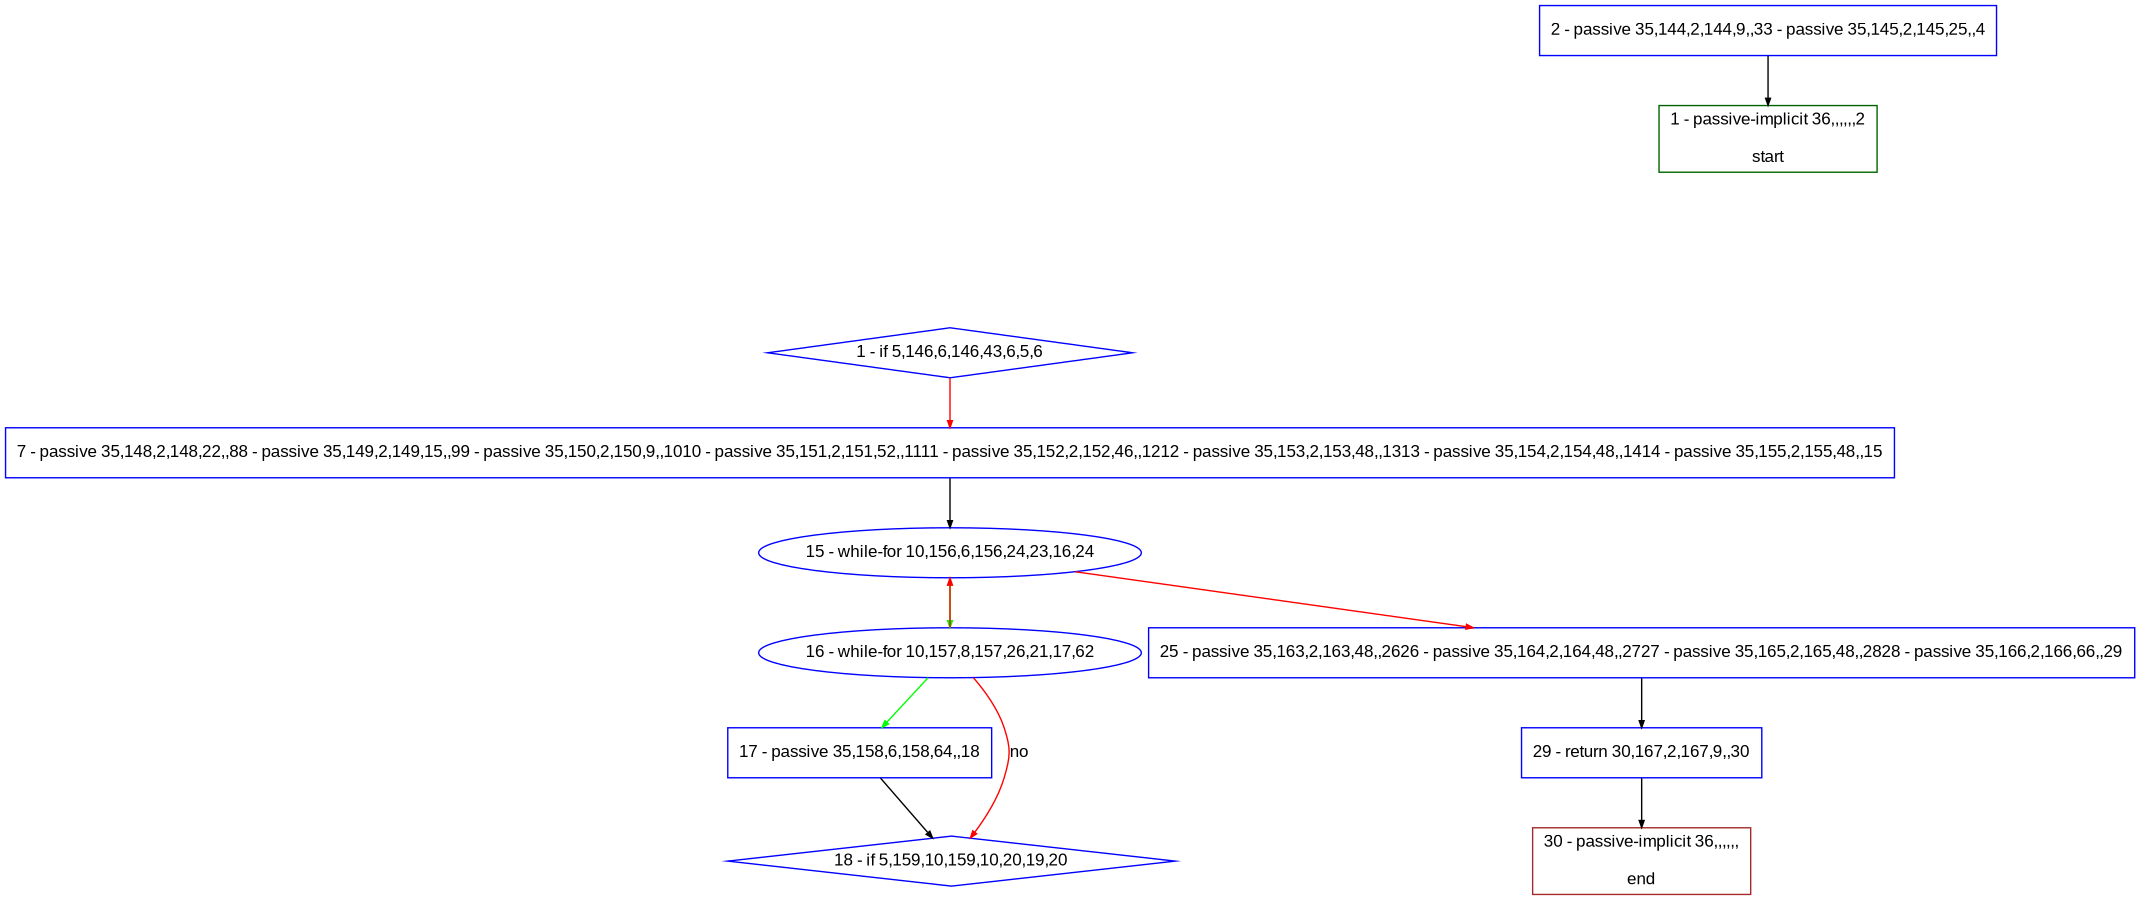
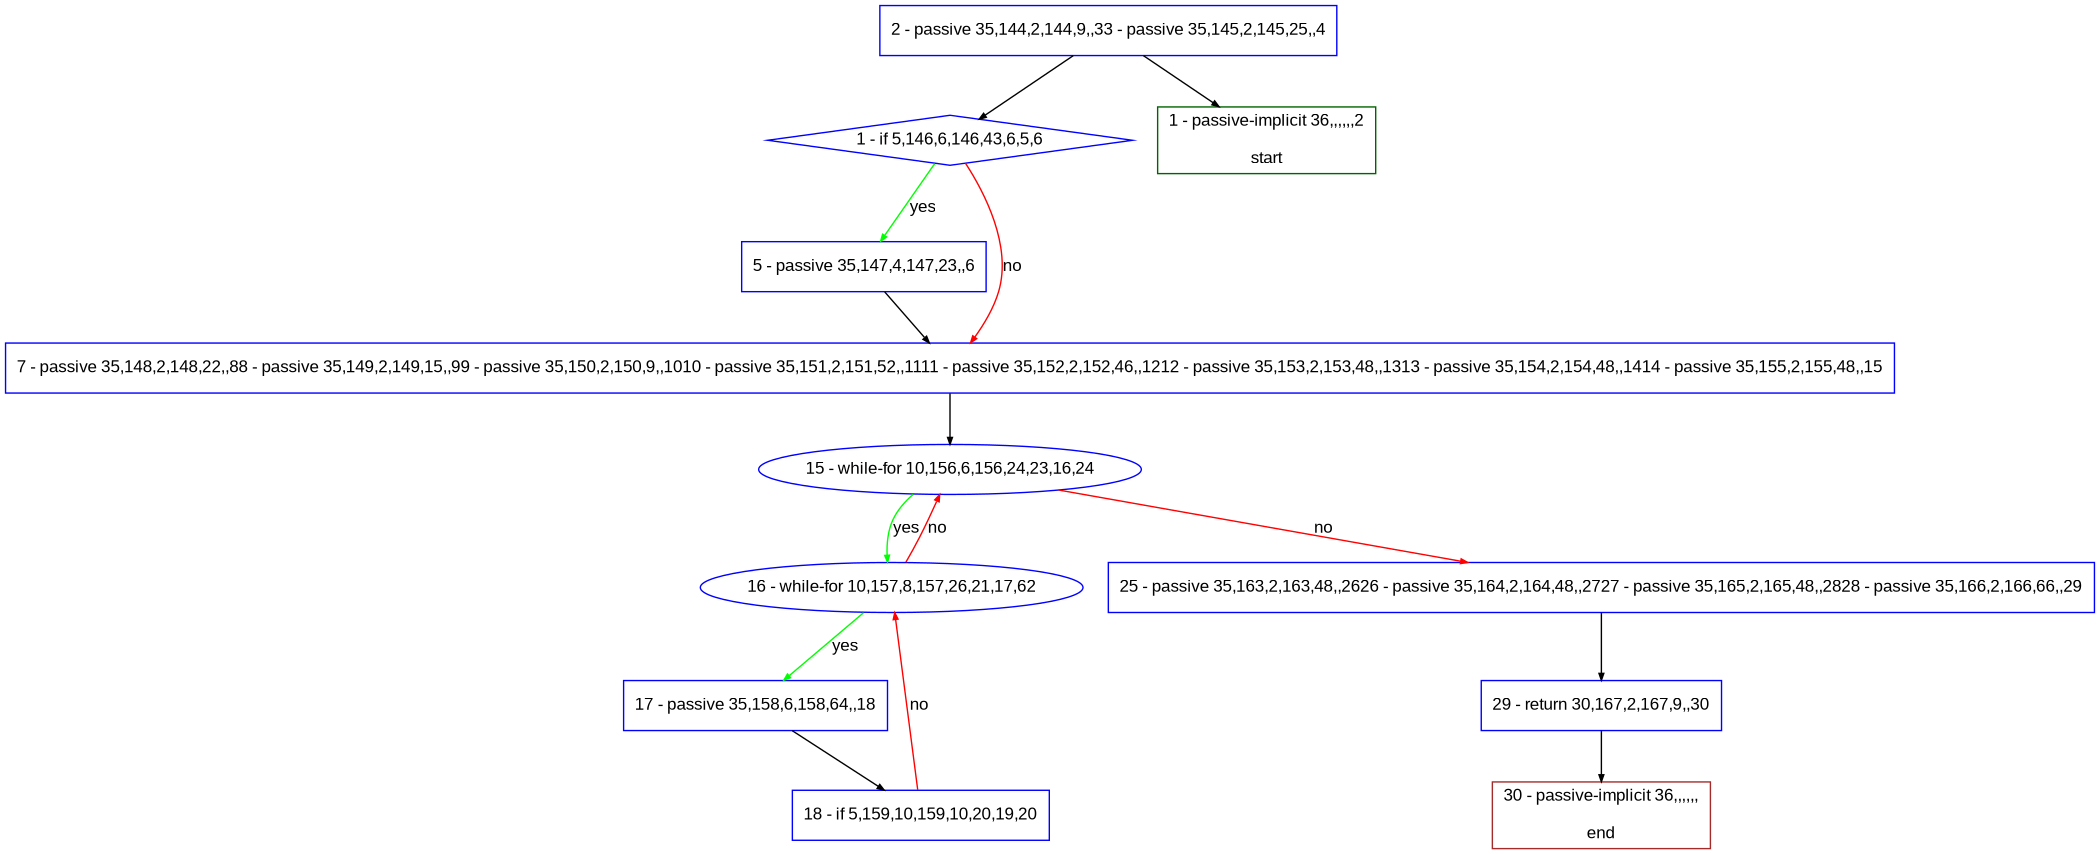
edge "2 - passive 35,144,2,144,9,,33 - passive 35,145,2,145,25,,4" -> "1 - if 5,146,6,146,43,6,5,6": added
node "5 - passive 35,147,4,147,23,,6": added
edge "16 - while-for 10,157,8,157,26,21,17,62" -> "18 - if 5,159,10,159,10,20,19,20": reversed
node "18 - if 5,159,10,159,10,20,19,20": shape diamond -> box
edge "16 - while-for 10,157,8,157,26,21,17,62" -> "15 - while-for 10,156,6,156,24,23,16,24": label "yes" -> "no"
